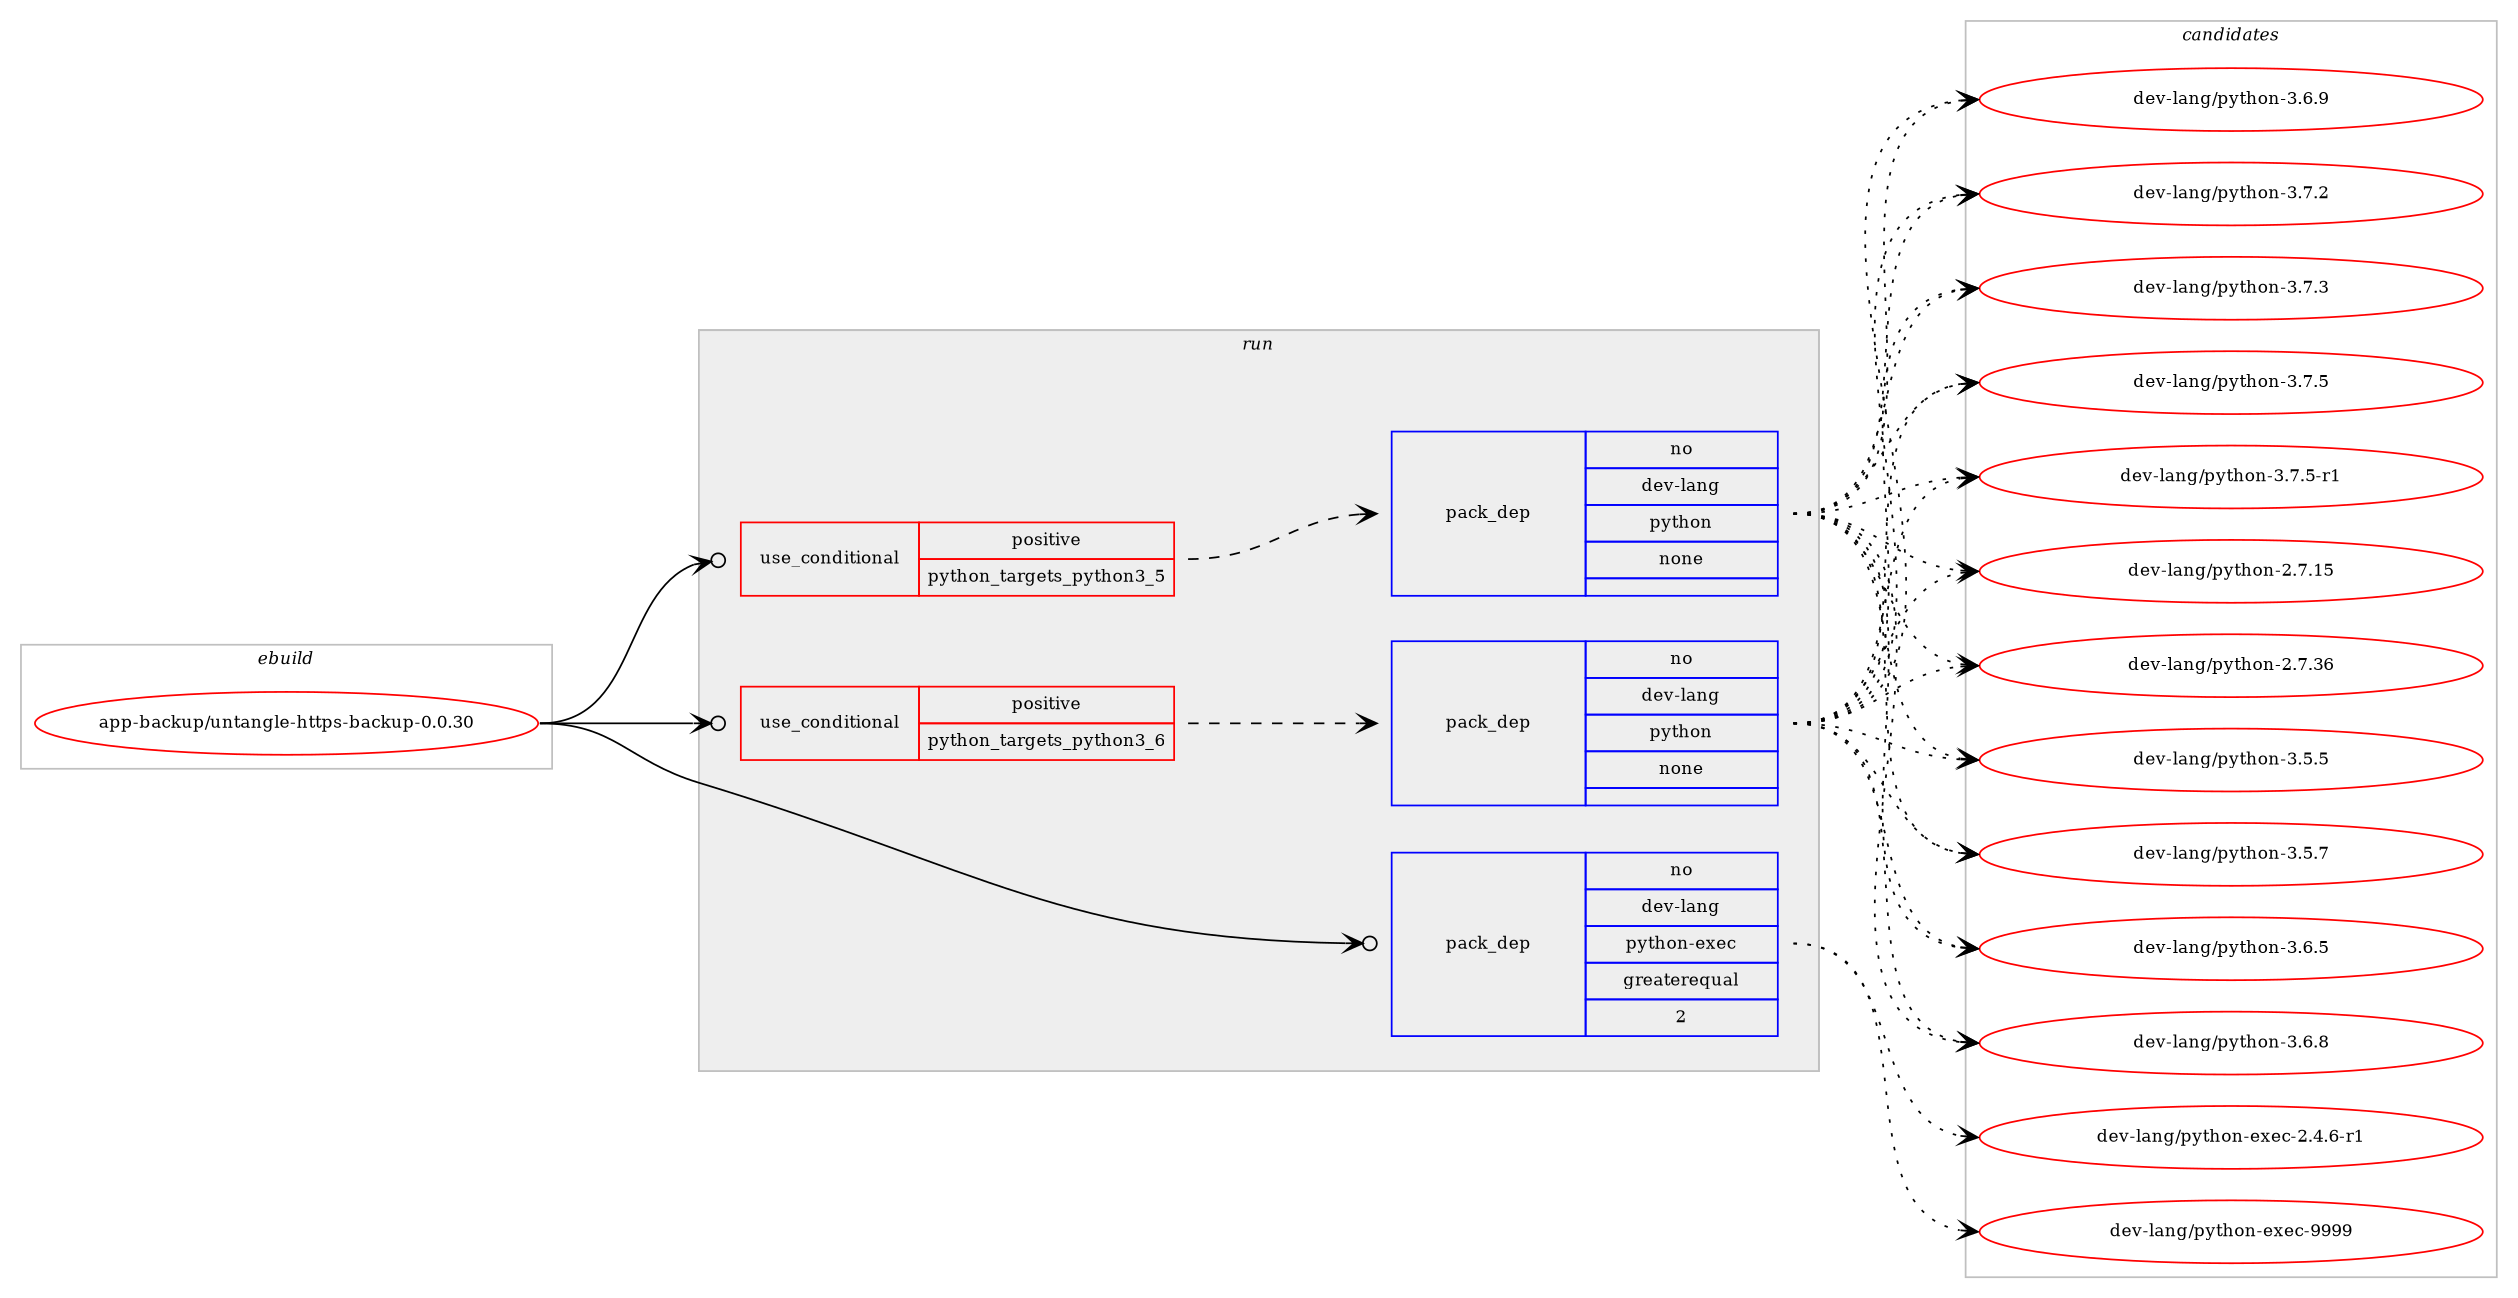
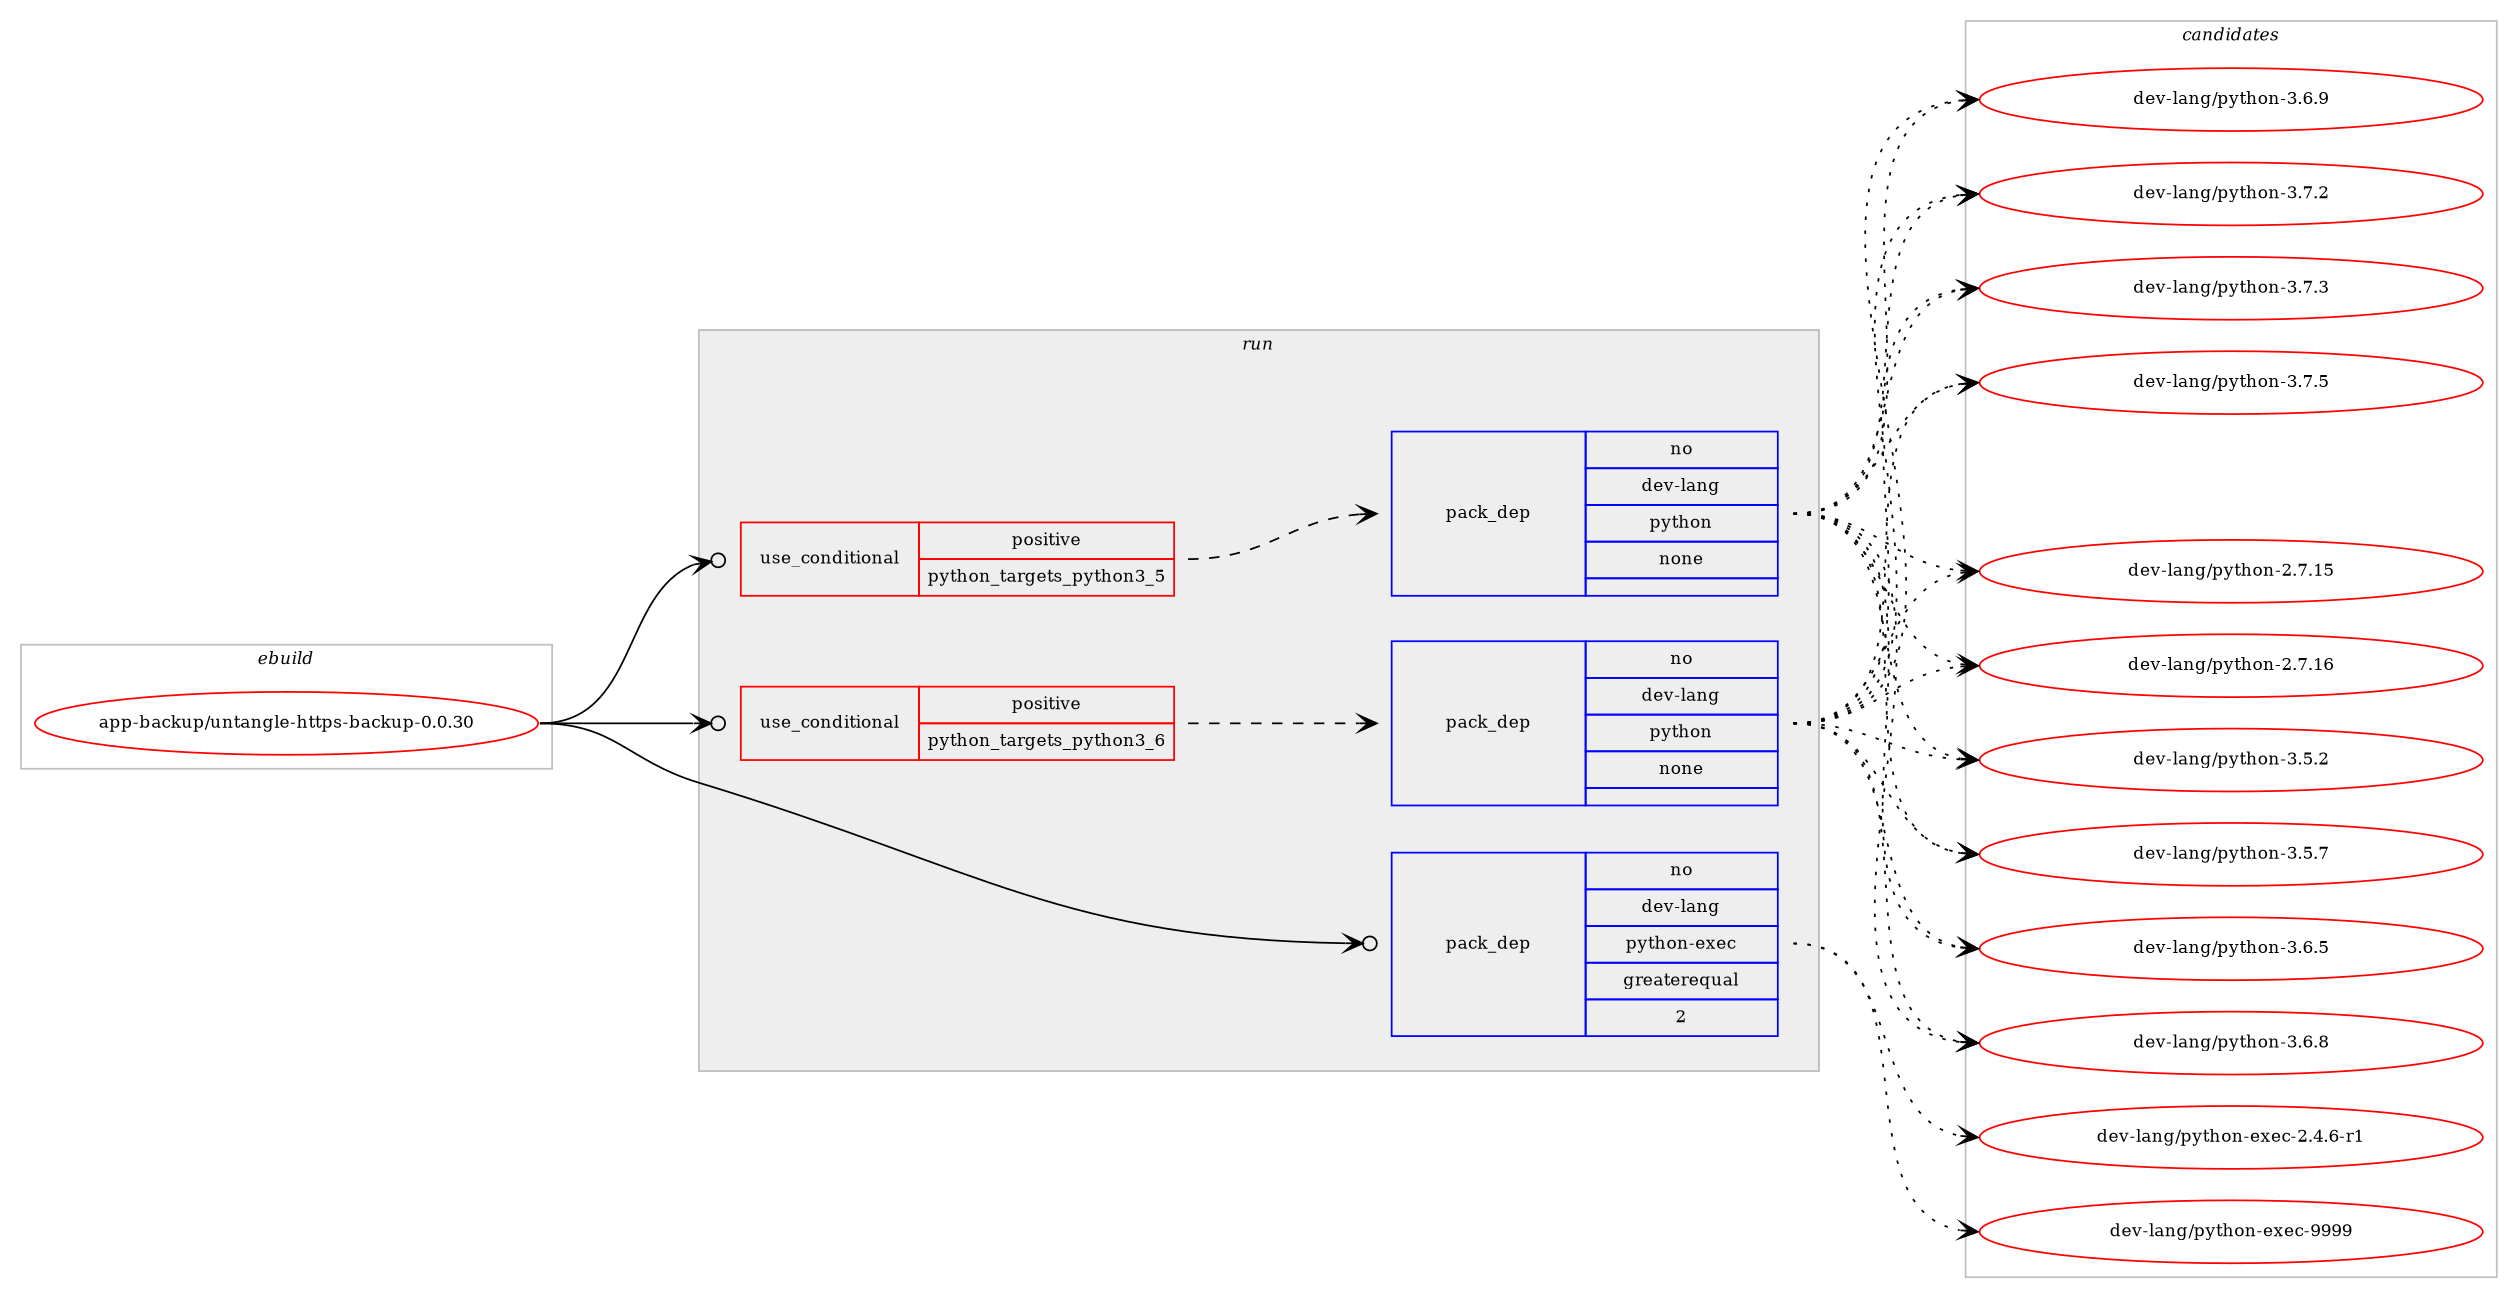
node "dev-lang/python-3.7.5-r1": removed
node "dev-lang/python-2.7.36": label "dev-lang/python-2.7.36" -> "dev-lang/python-2.7.16"
node "dev-lang/python-3.5.5": label "dev-lang/python-3.5.5" -> "dev-lang/python-3.5.2"
